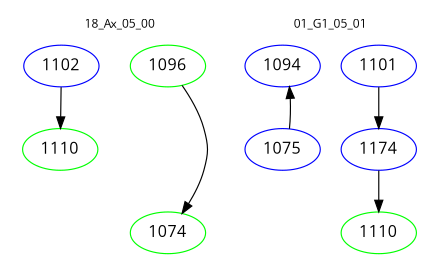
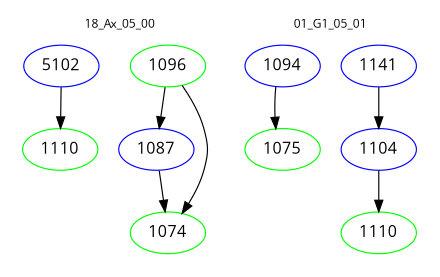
node "1102": label "1102" -> "5102"
node "1101": label "1101" -> "1141"
edge "1075" -> "1094": reversed
node "1087": added
node "1075": color blue -> green
node "1174": label "1174" -> "1104"
